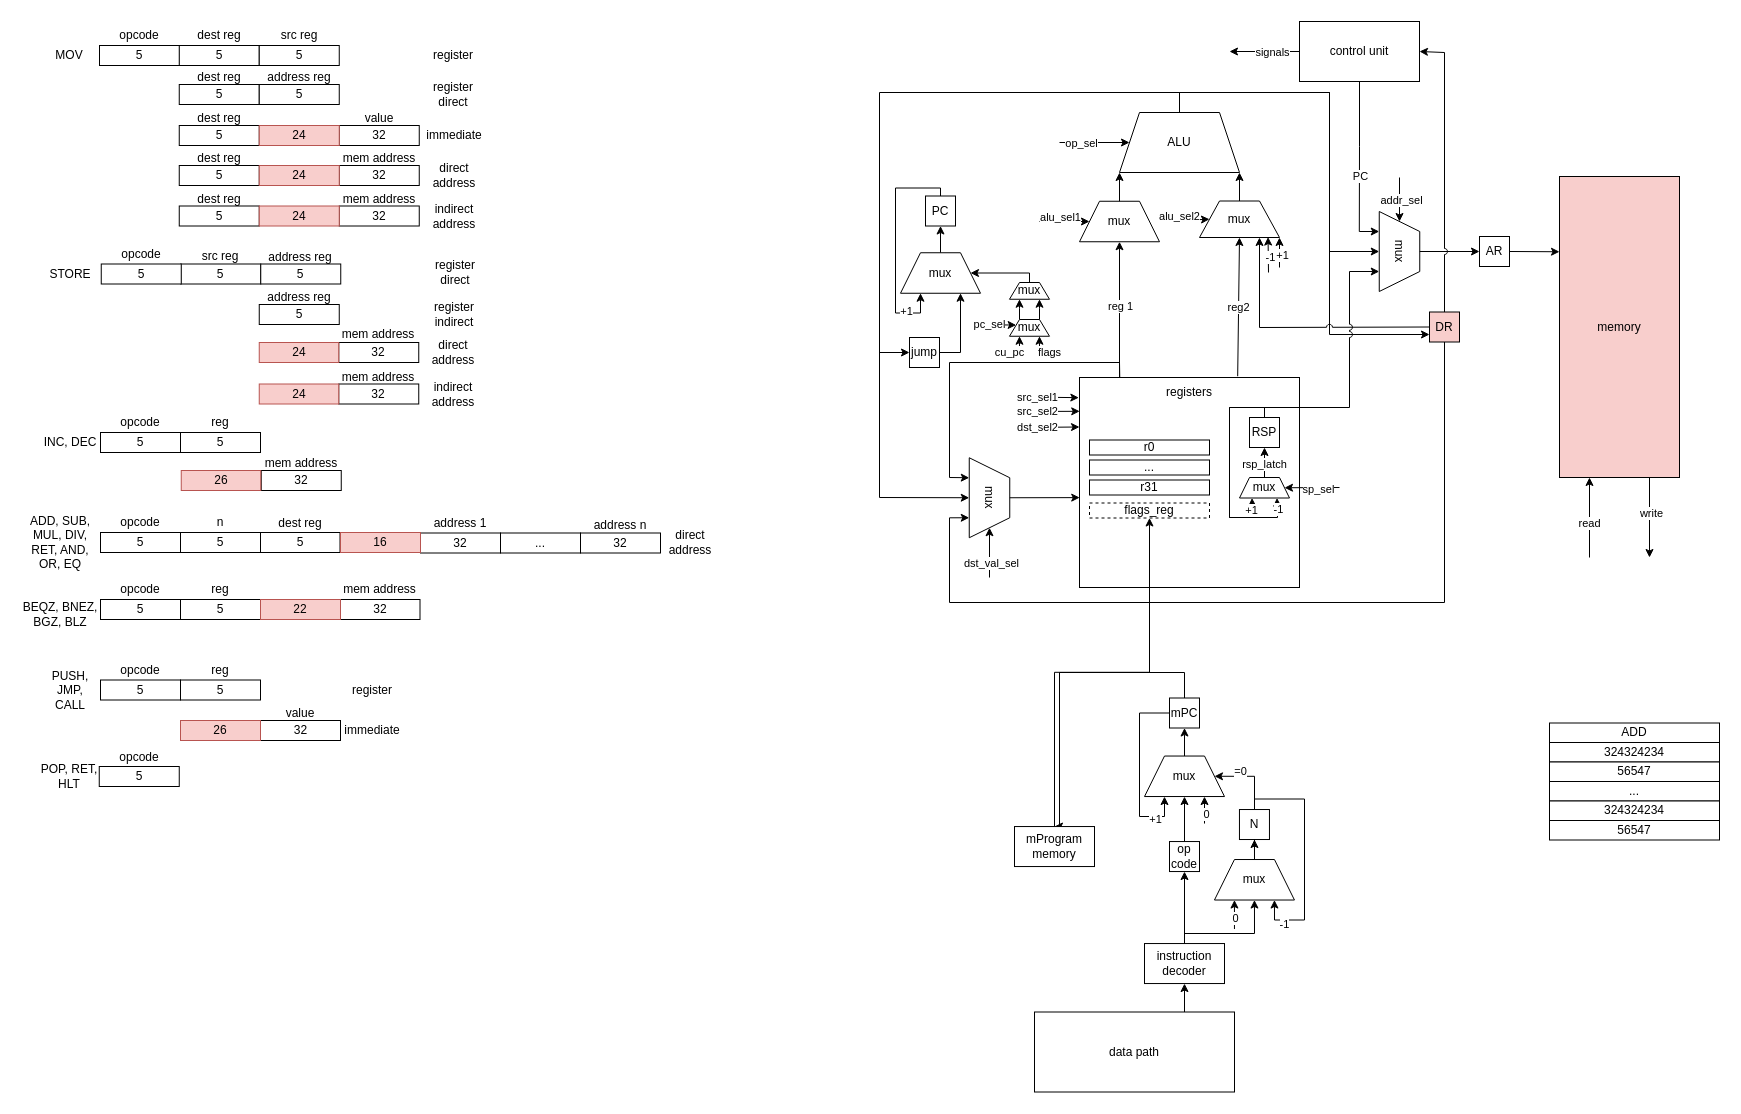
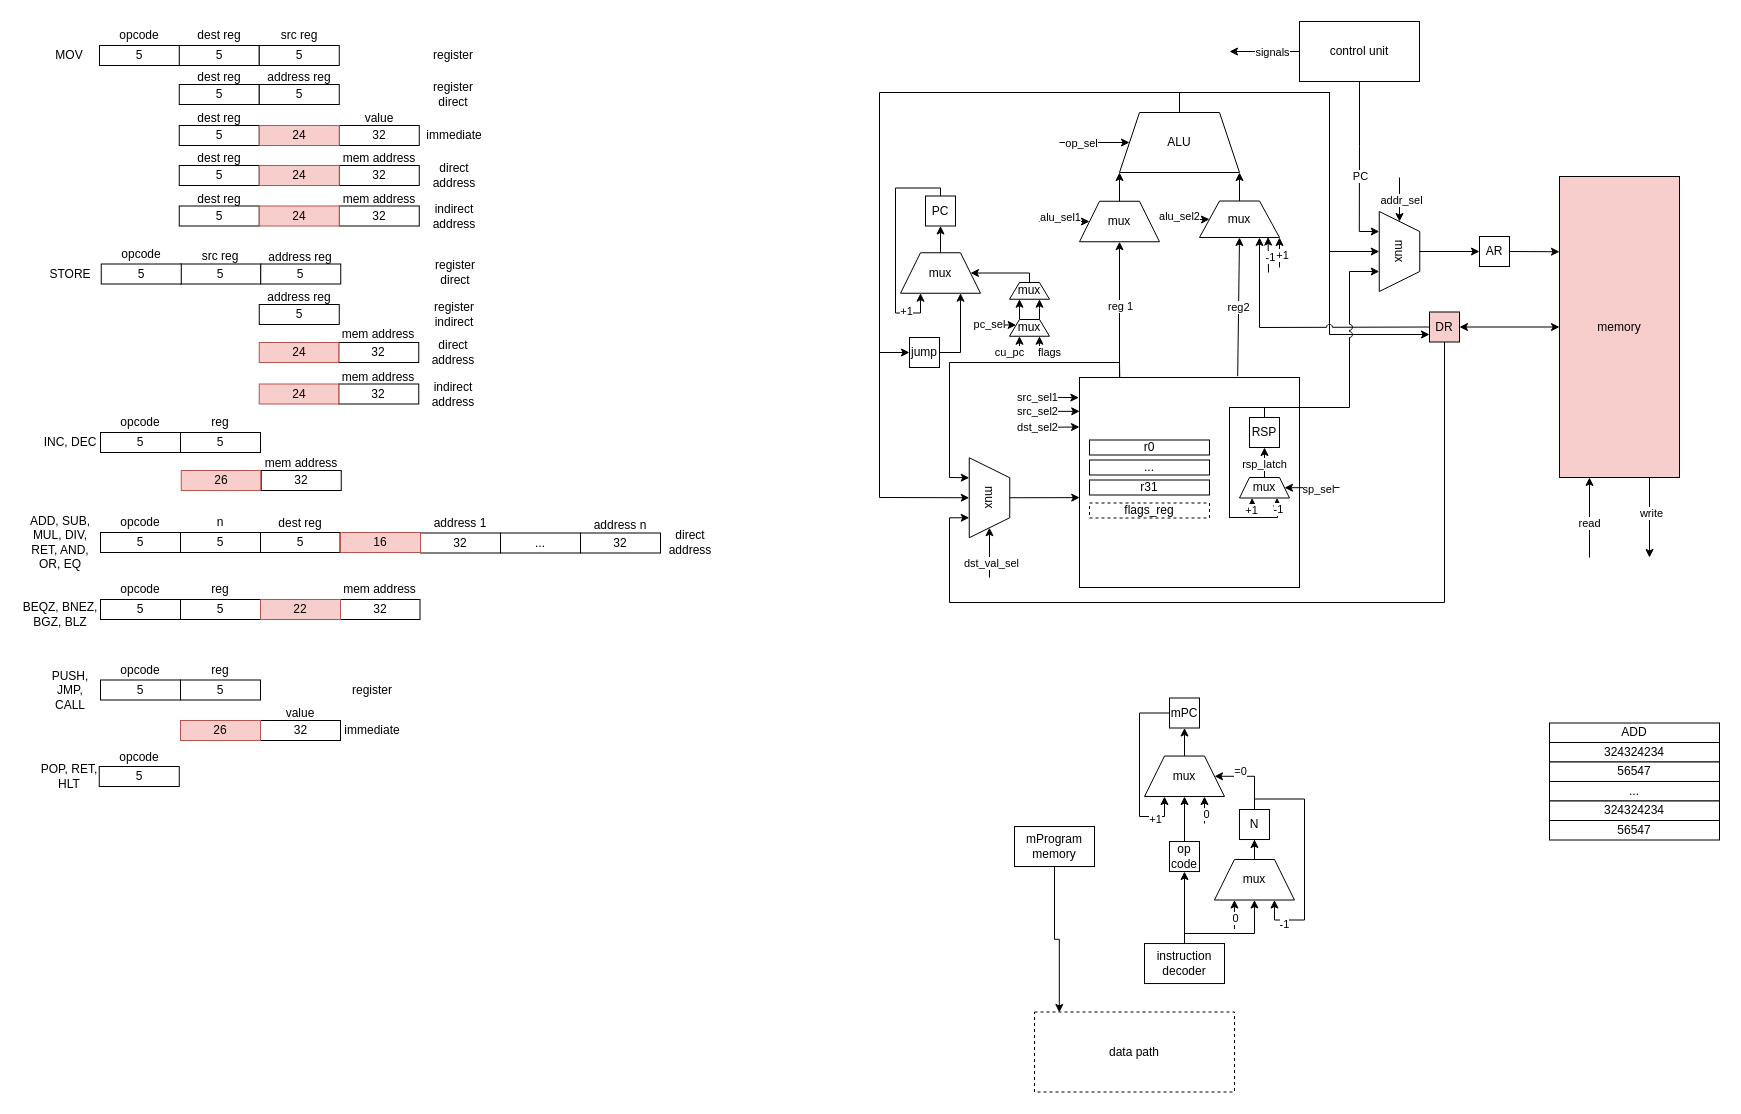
edge "DR" -> "control unit": removed
edge "DR" -- "memory": added
node "registers": removed
edge "mProgram memory" -> "flags_reg": now "mProgram memory" -> "data path"
edge "mPC" -> "mProgram memory": removed
edge "data path" -> "instruction decoder": removed
node "data path": style solid -> dashed
